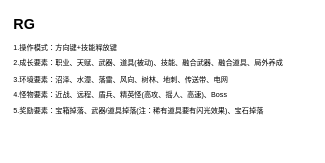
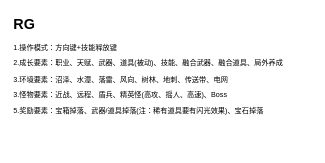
node "RG1.操作模式：方向键+技能释放键 2.成长要素：职业、天赋、武器、道具(被动)、技能、融合武器、融合道具、局外养成 3.环境要素：沼泽、水潭、落雷、风向、树林、地刺、传送带、电网 4.怪物要素：近战、远程、盾兵、精英怪(高攻、摇人、高速)、Boss 5.奖励要素：宝箱掉落、武器/道具掉落(注：稀有道具要有闪光效果)、宝石掉落": label "RG1.操作模式：方向键+技能释放键 2.成长要素：职业、天赋、武器、道具(被动)、技能、融合武器、融合道具、局外养成 3.环境要素：沼泽、水潭、落雷、风向、树林、地刺、传送带、电网 4.怪物要素：近战、远程、盾兵、精英怪(高攻、摇人、高速)、Boss 5.奖励要素：宝箱掉落、武器/道具掉落(注：稀有道具要有闪光效果)、宝石掉落" -> "RG1.操作模式：方向键+技能释放键 2.成长要素：职业、天赋、武器、道具(被动)、技能、融合武器、融合道具、局外养成 3.环境要素：沼泽、水潭、落雷、风向、树林、地刺、传送带、电网 3.怪物要素：近战、远程、盾兵、精英怪(高攻、摇人、高速)、Boss 5.奖励要素：宝箱掉落、武器/道具掉落(注：稀有道具要有闪光效果)、宝石掉落"
